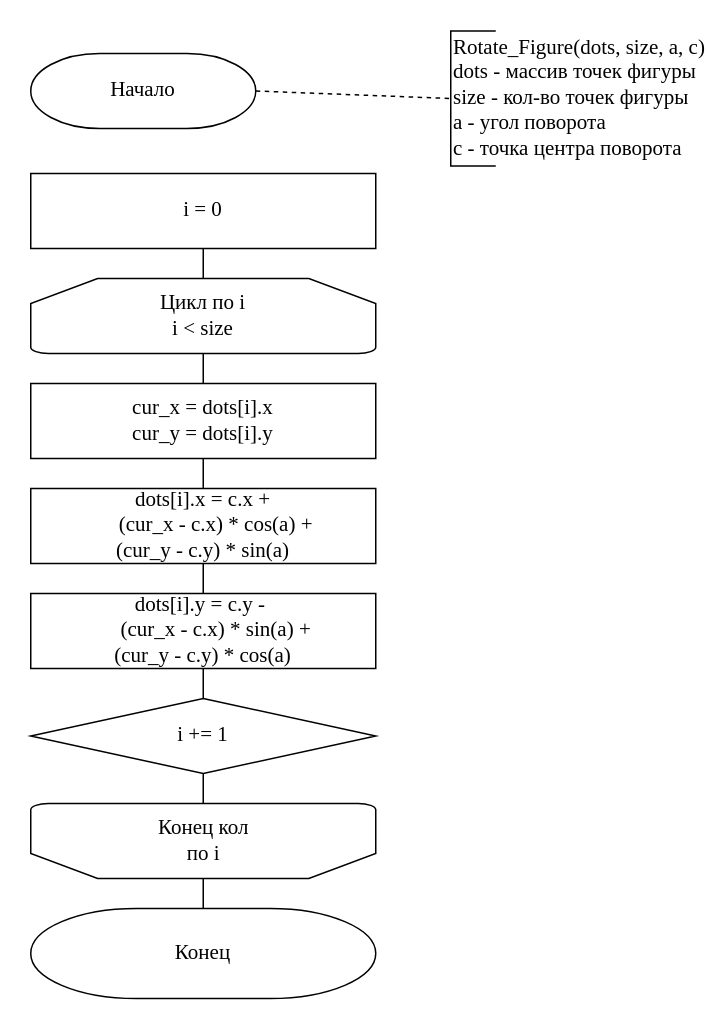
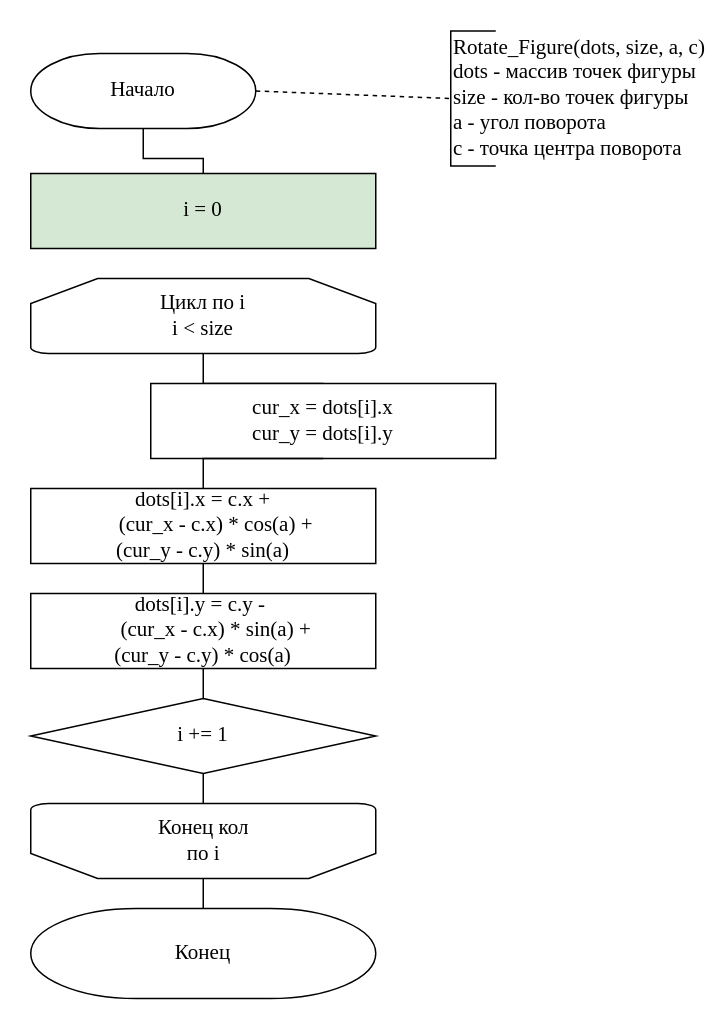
edge "Начало" -- "i = 0": added
node "i = 0": fillcolor #ffffff -> #d5e8d4
edge "i = 0" -- "Цикл по i i < size": removed
node "cur_x = dots[i].x cur_y = dots[i].y": moved (203, 421) -> (323, 421)
